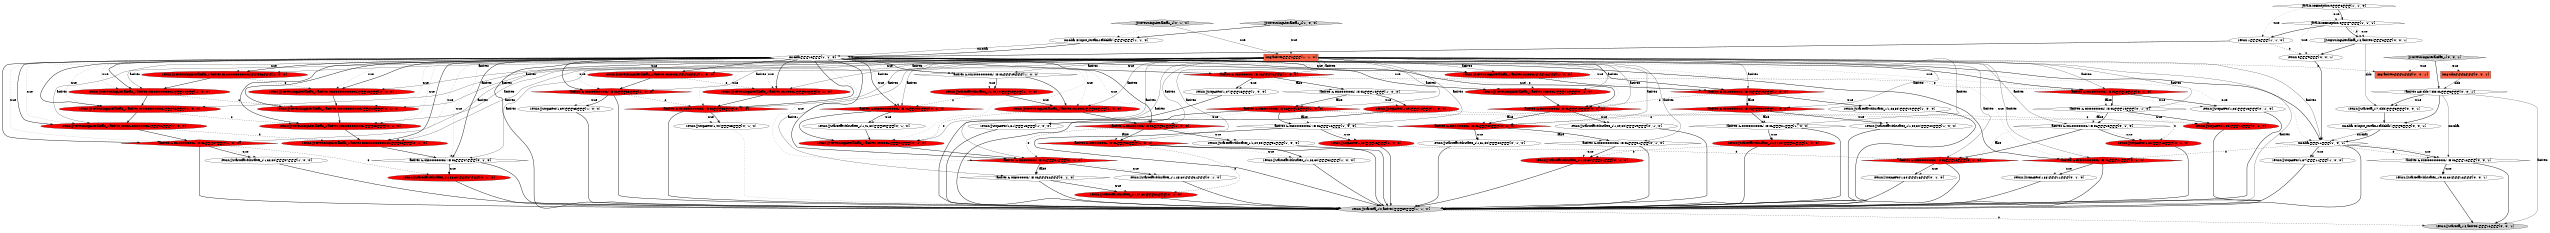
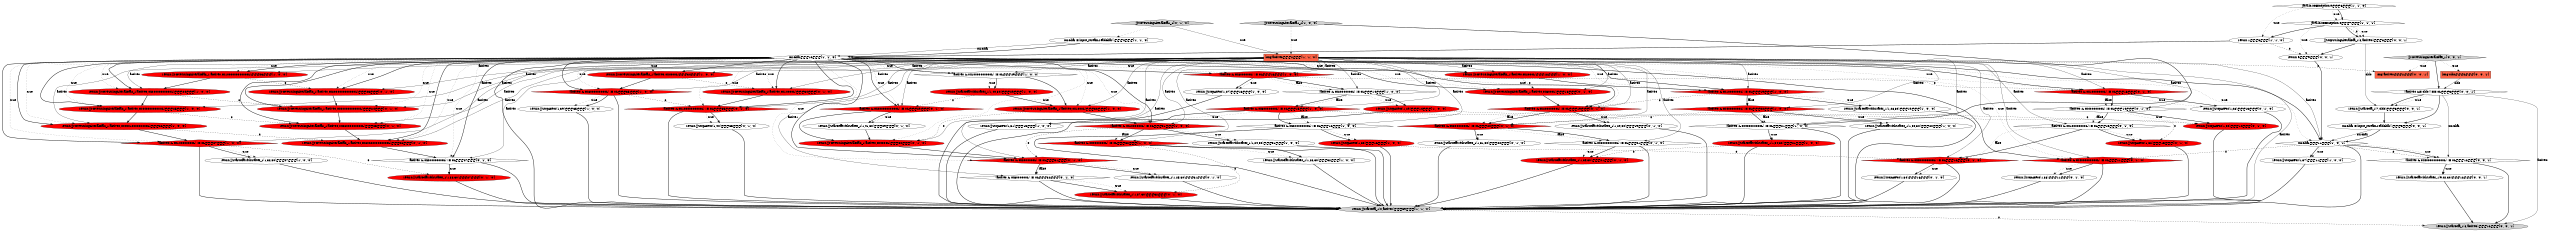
edge "jjMoveStringLiteralDfa1_1['1', '0', '0']" -> "curChar = input_stream.readChar()@@@4@@@['1', '1', '0']": now "jjMoveStringLiteralDfa1_1['1', '0', '0']" -> "(active0 & 0x400000000L) != 0L@@@21@@@['1', '0', '0']"
edge "long active0@@@2@@@['1', '1', '0']" -> "(active0 & 0x20000000L) != 0L@@@14@@@['1', '0', '0']": added, label "active0"
edge "return jjStopAtPos(1,40)@@@35@@@['0', '1', '0']" -> "return jjStartNfa_1(0,active0)@@@39@@@['1', '1', '0']": style dotted -> bold
